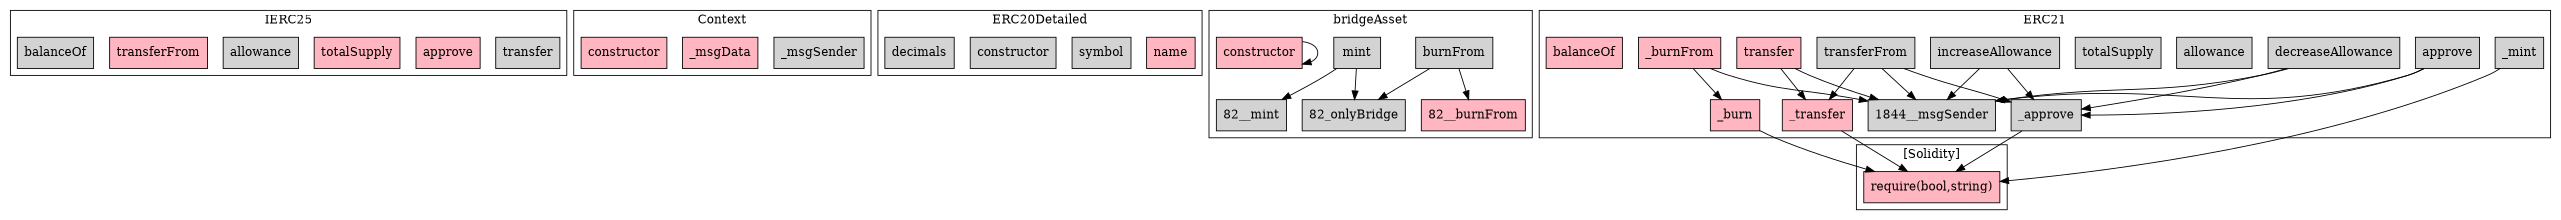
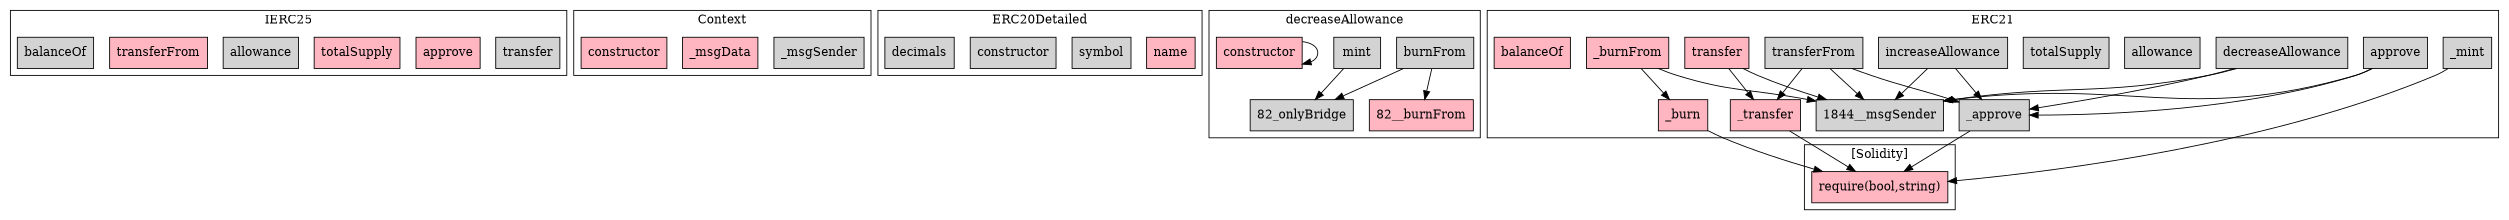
cluster "bridgeAsset": label "bridgeAsset" -> "decreaseAllowance"
node "82__mint": removed
